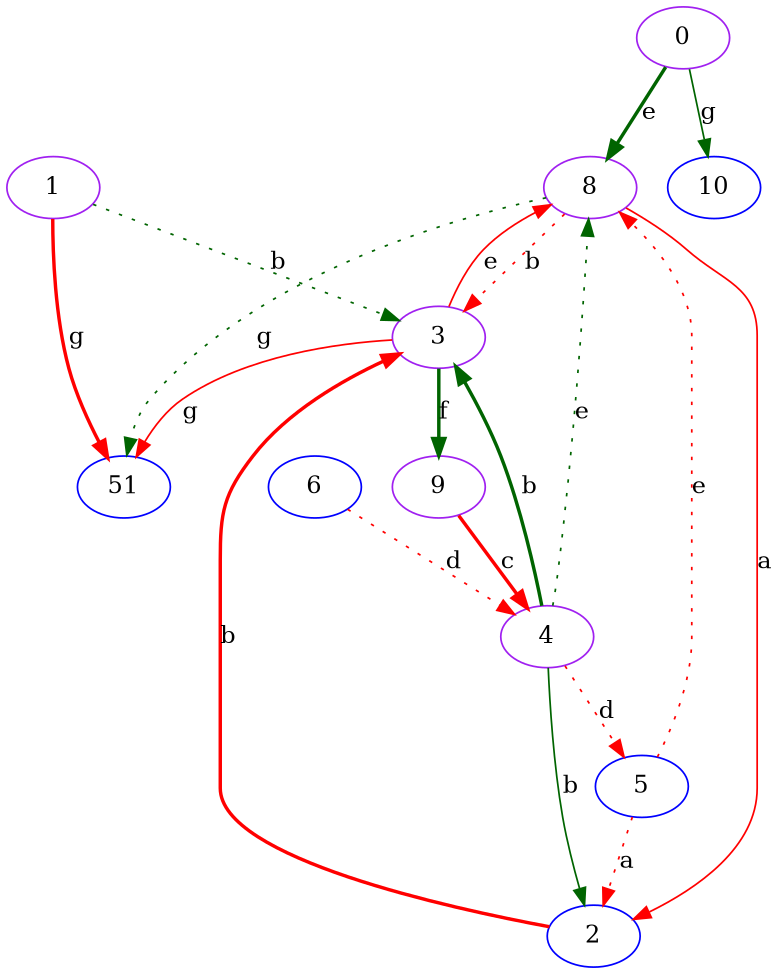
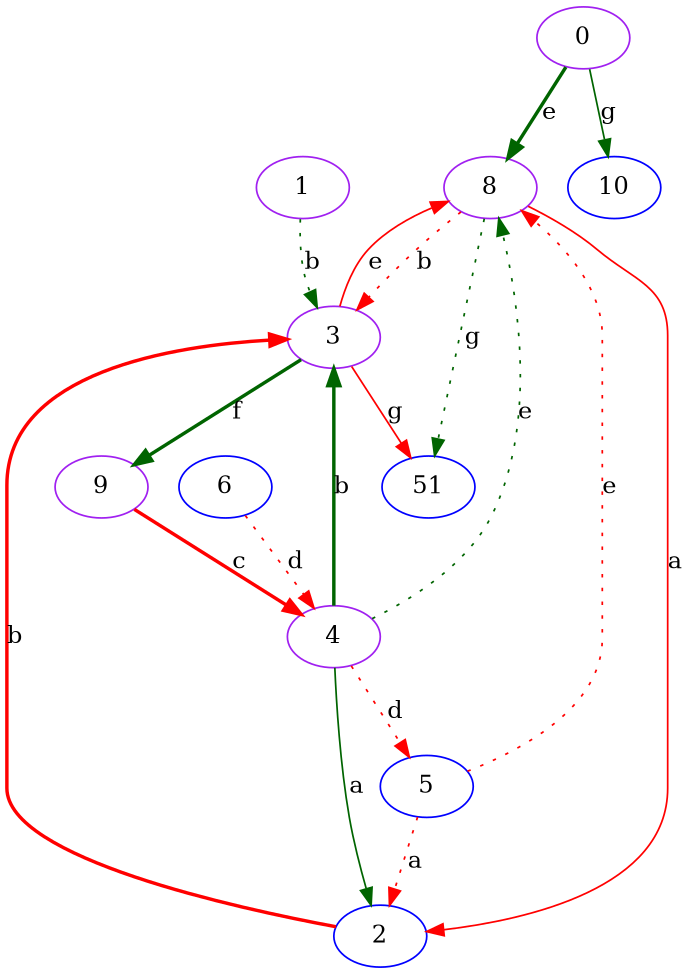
edge "1" -> "51": removed, label "g"
edge "4" -> "2": label "b" -> "a"
